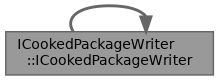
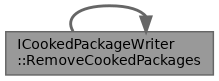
node "ICookedPackageWriter ::ICookedPackageWriter": label "ICookedPackageWriter ::ICookedPackageWriter" -> "ICookedPackageWriter ::RemoveCookedPackages"
